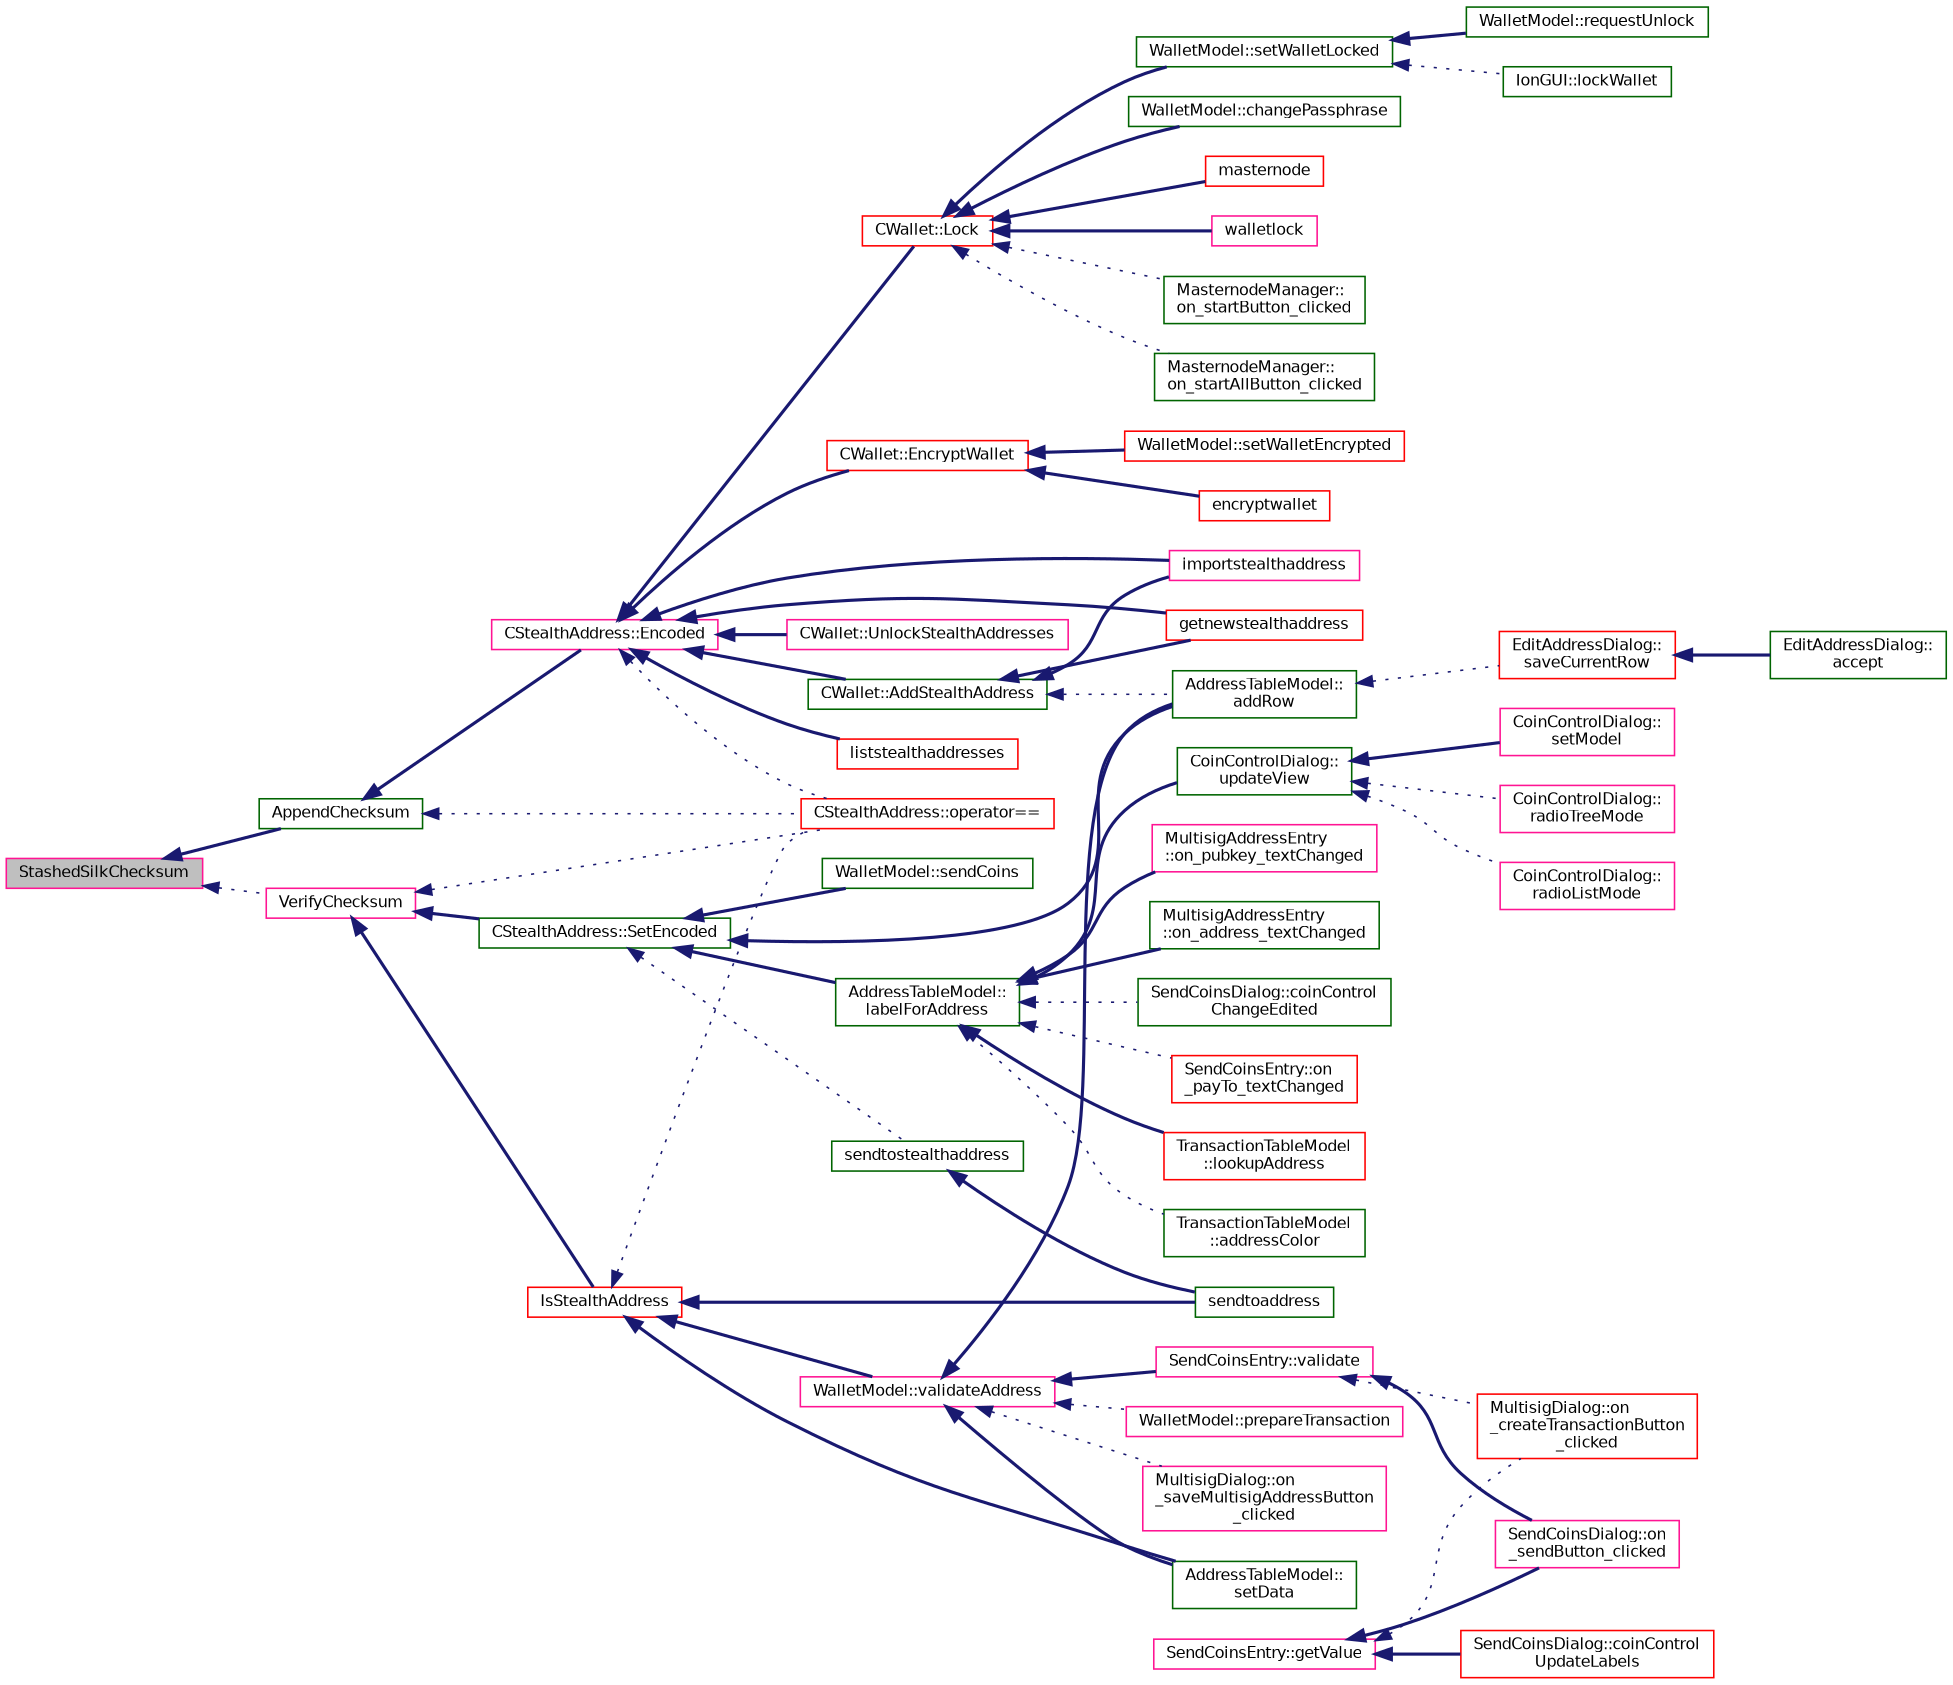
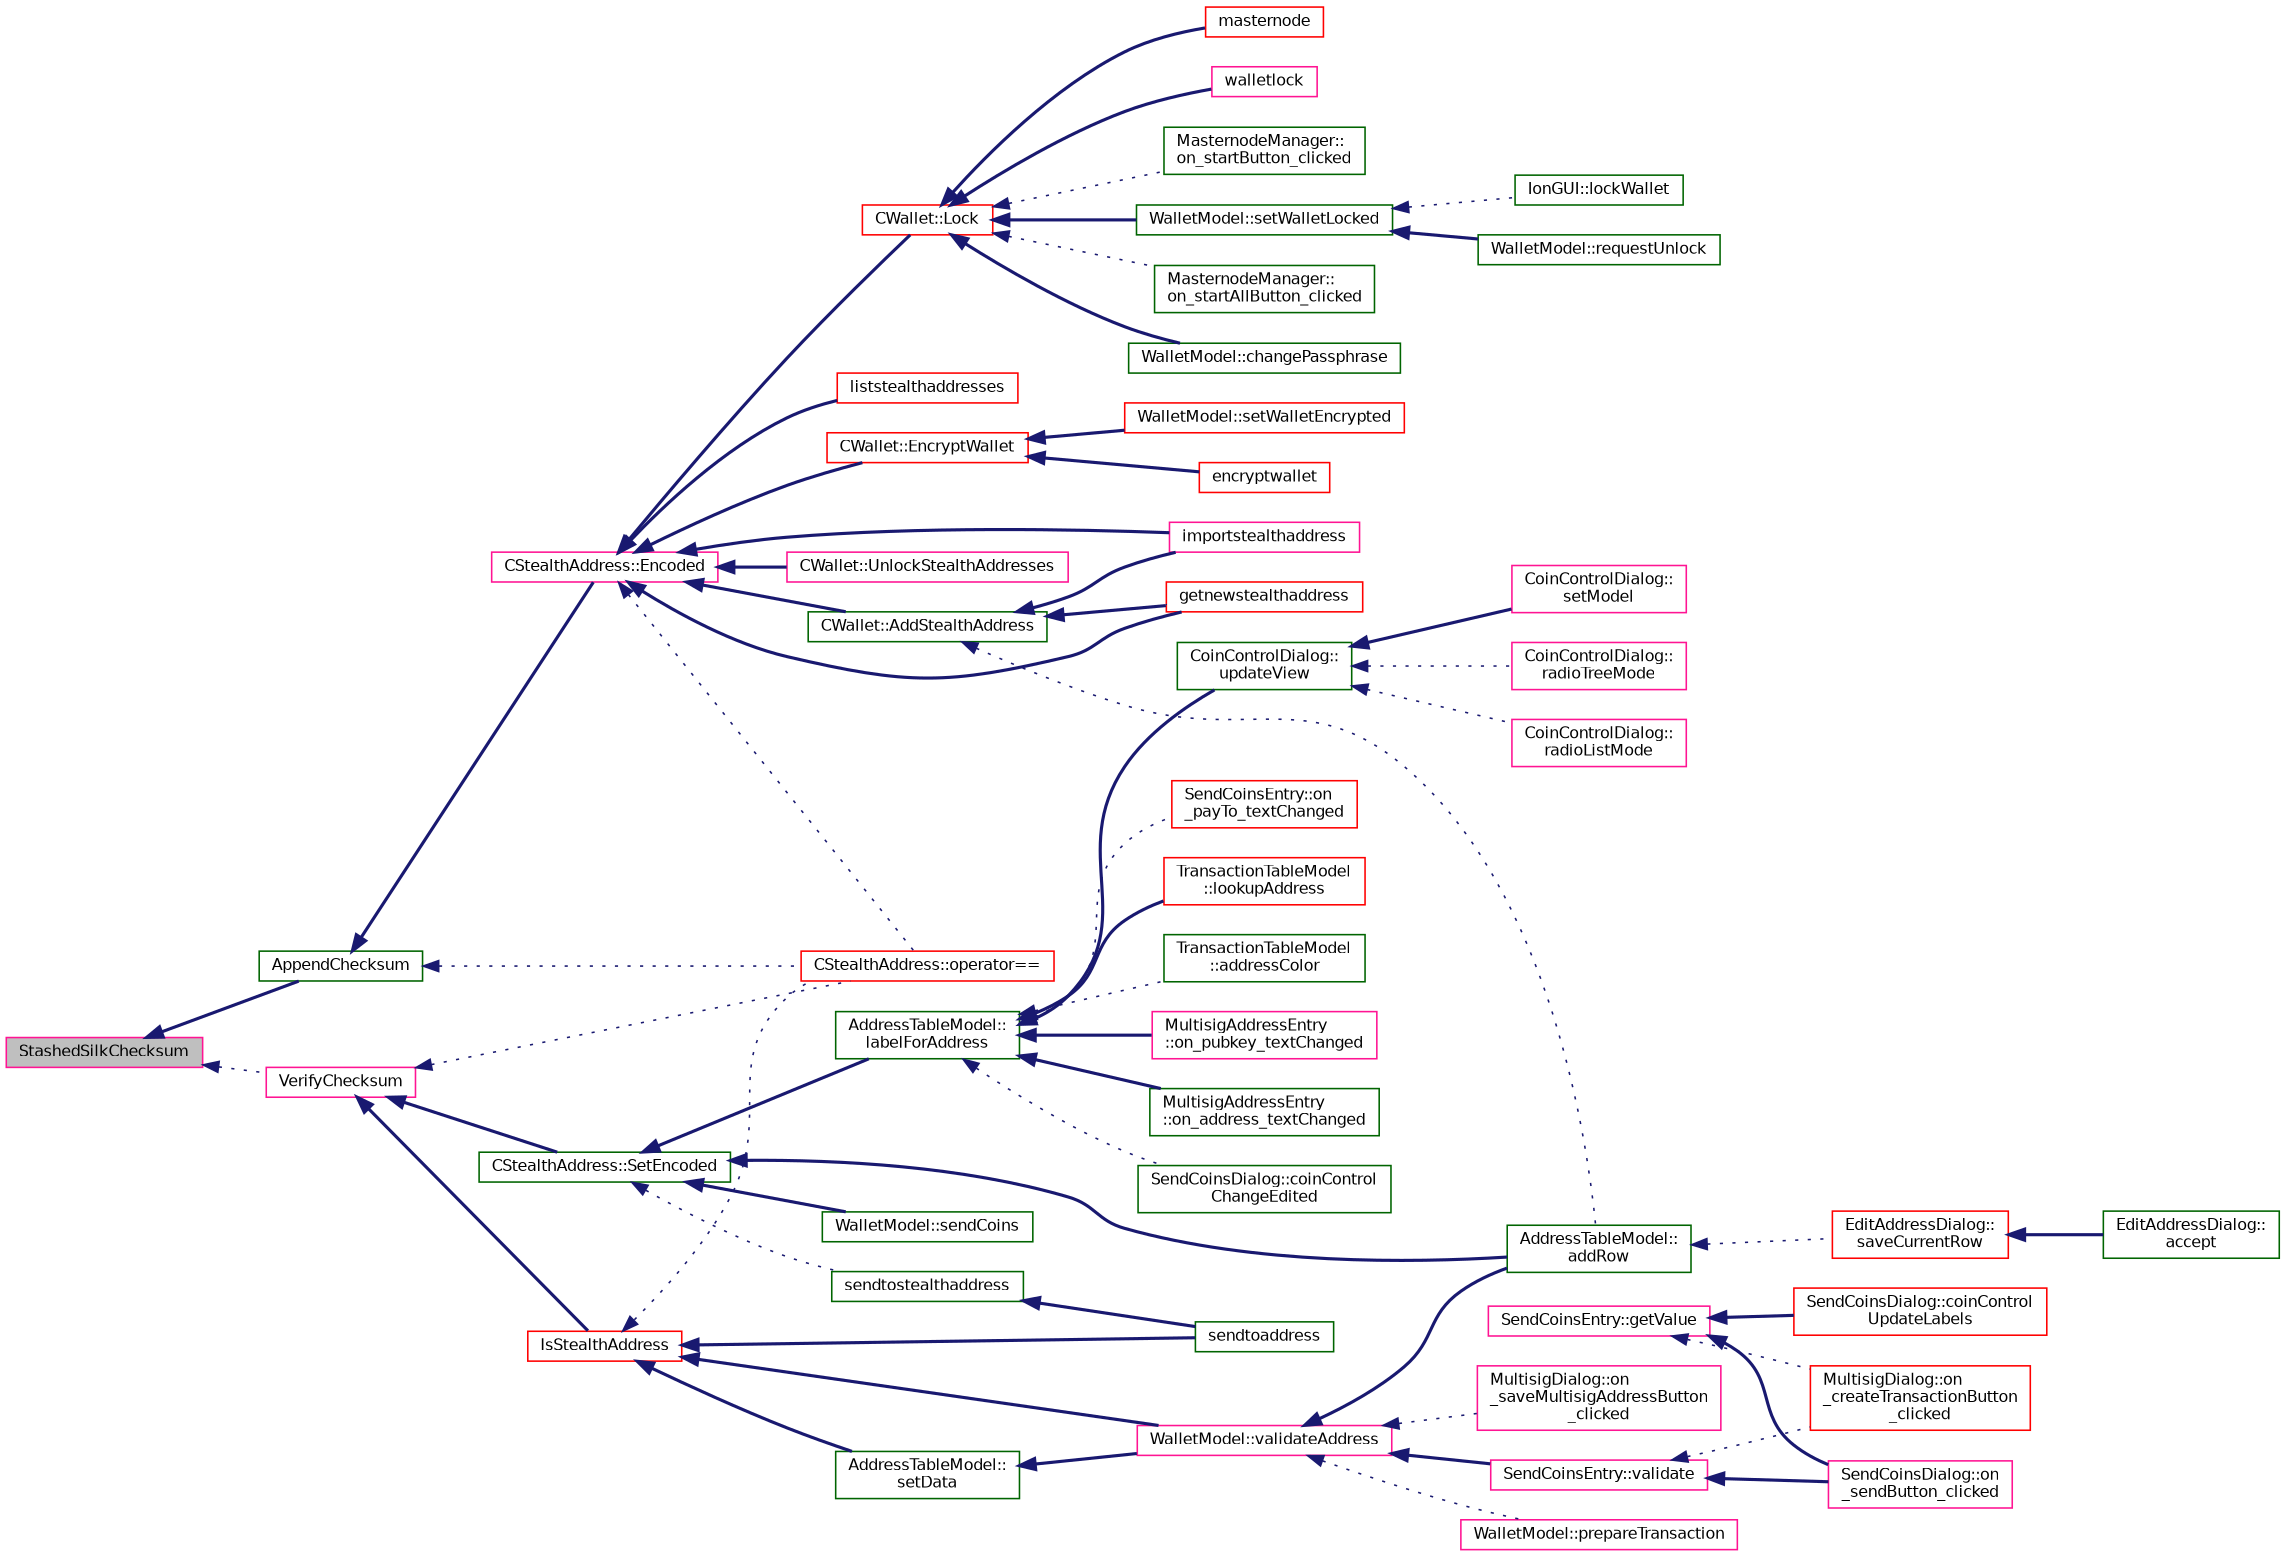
edge "AddressTableModel:: setData" -> "WalletModel::validateAddress": reversed
